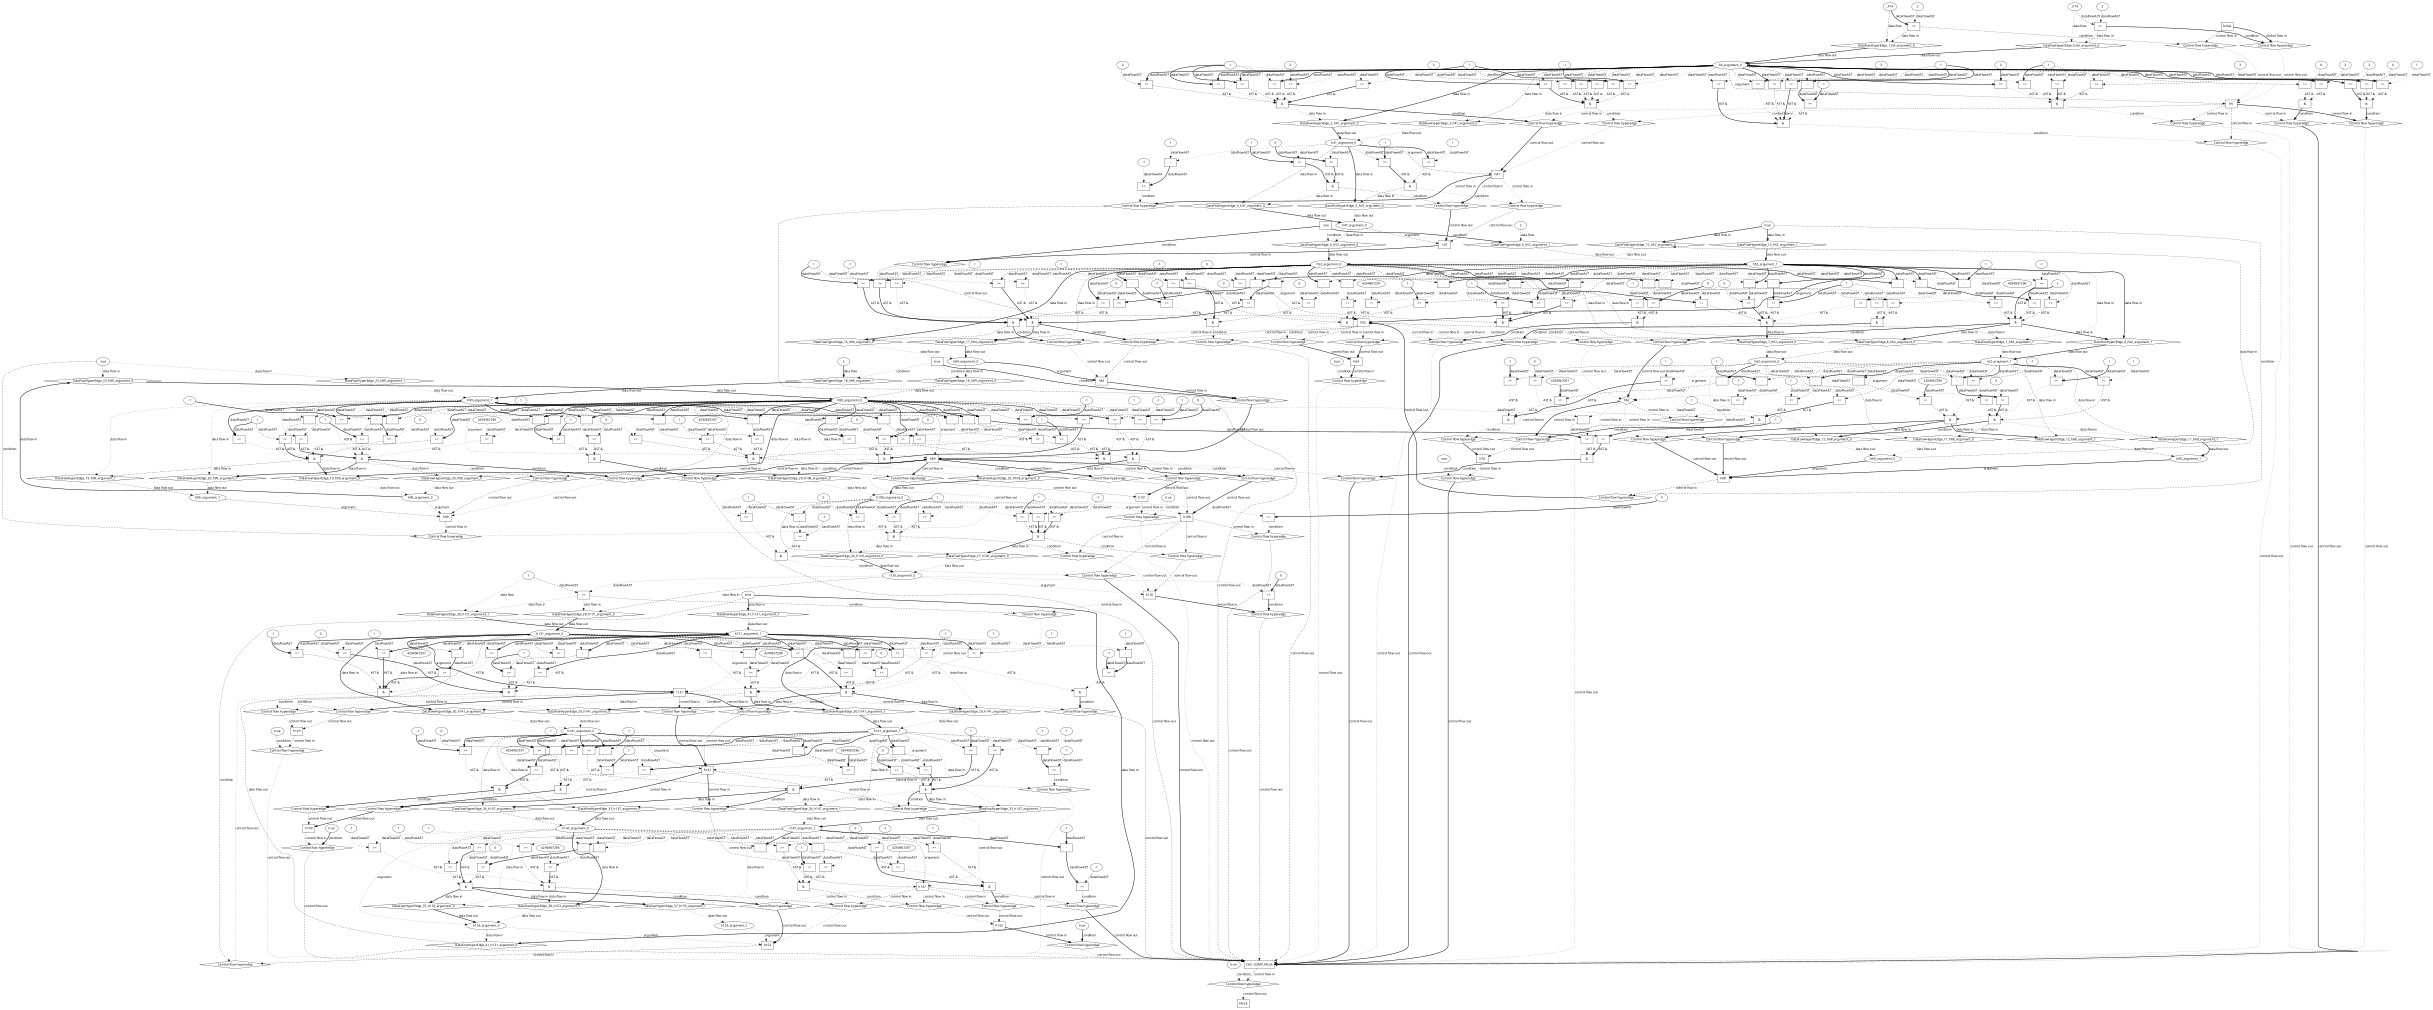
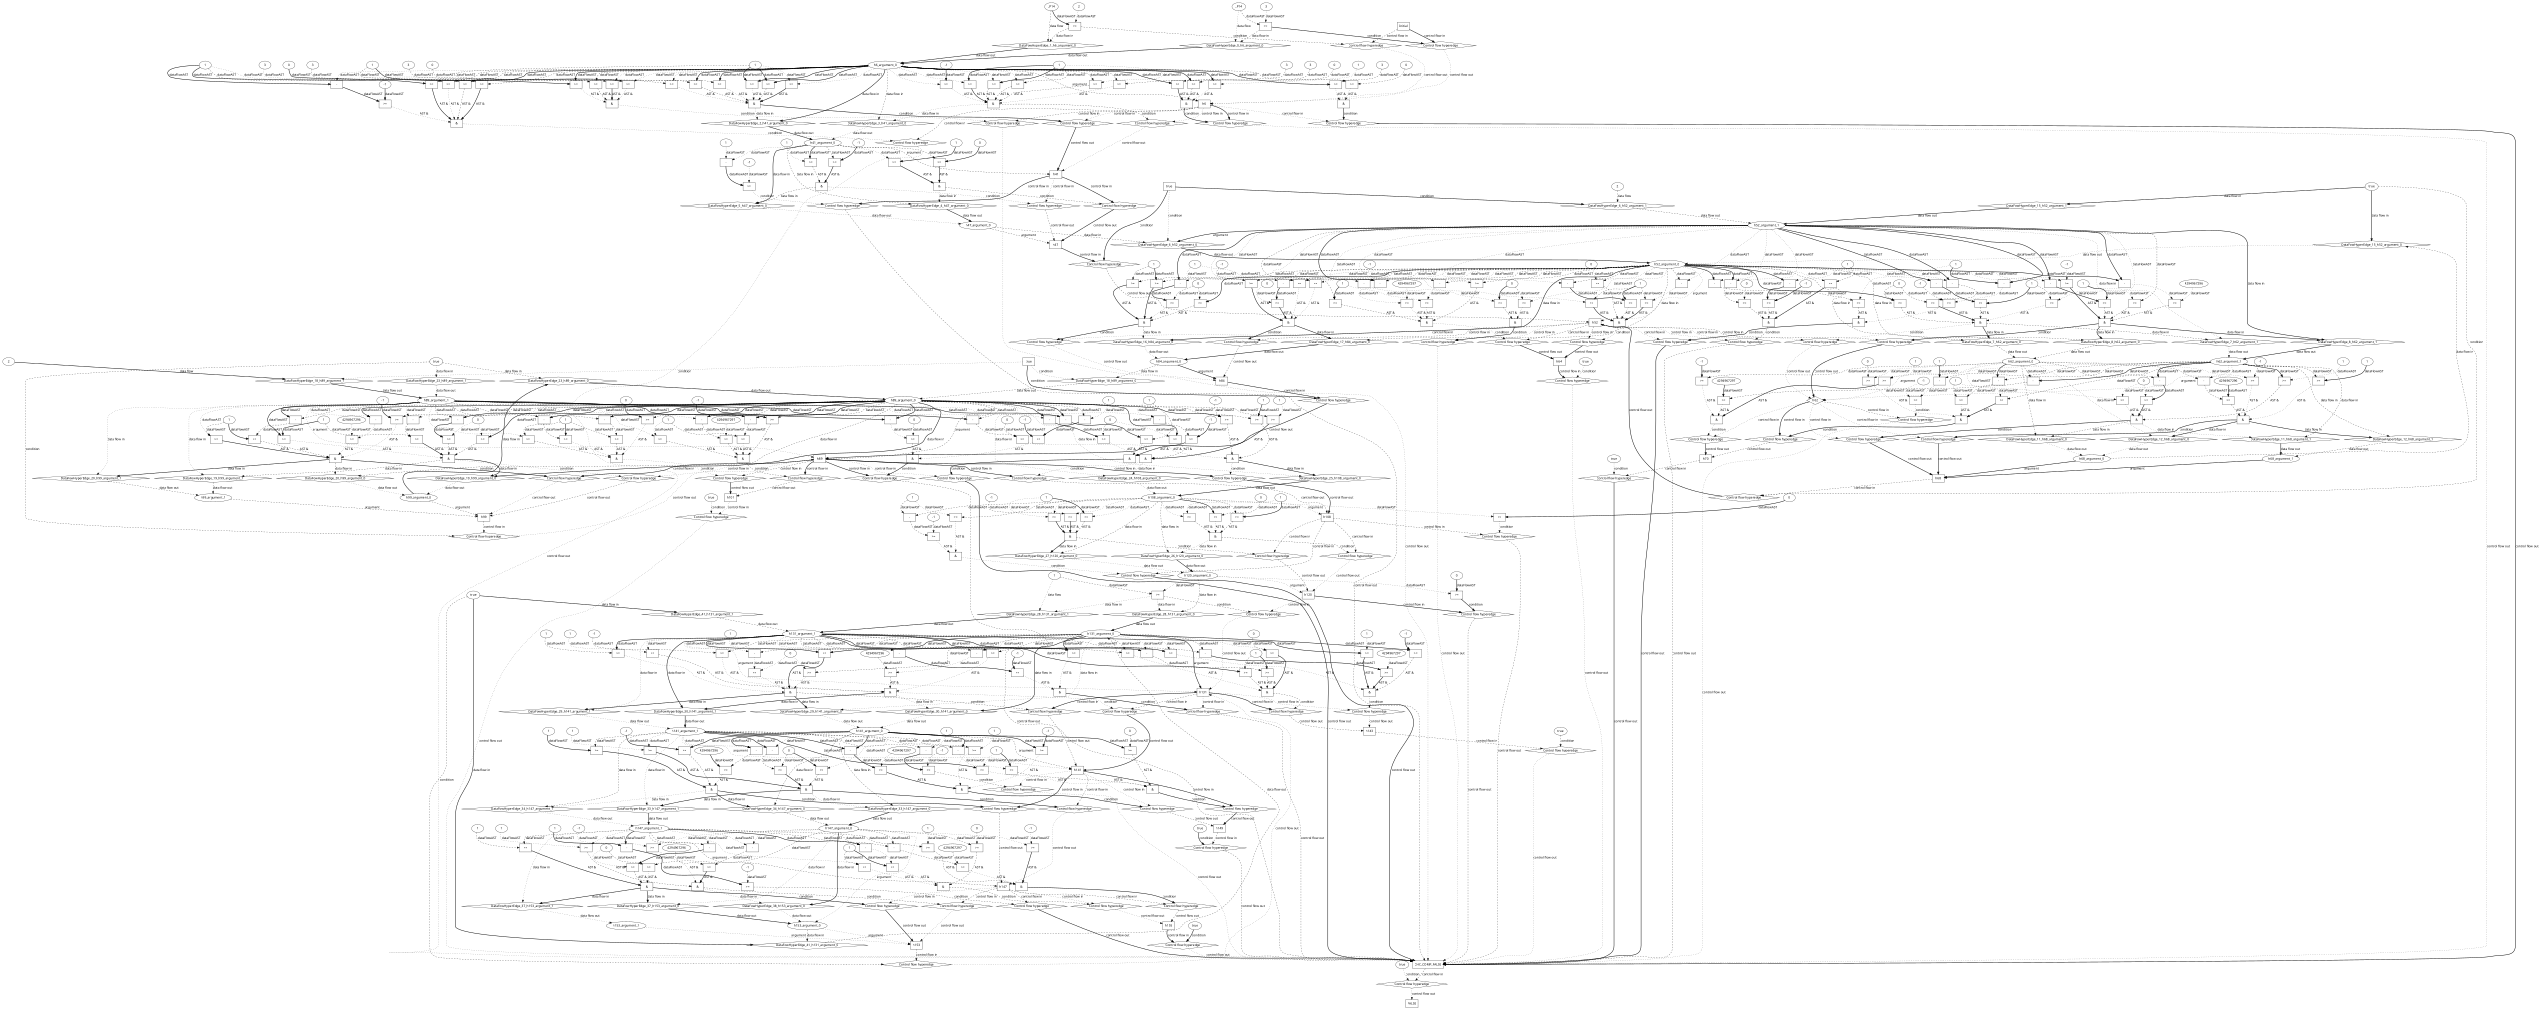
edge "h52_argument_1" -> "h52": now "h52_argument_1" -> "DataFowHyperEdge_6_h52_argument_0"
